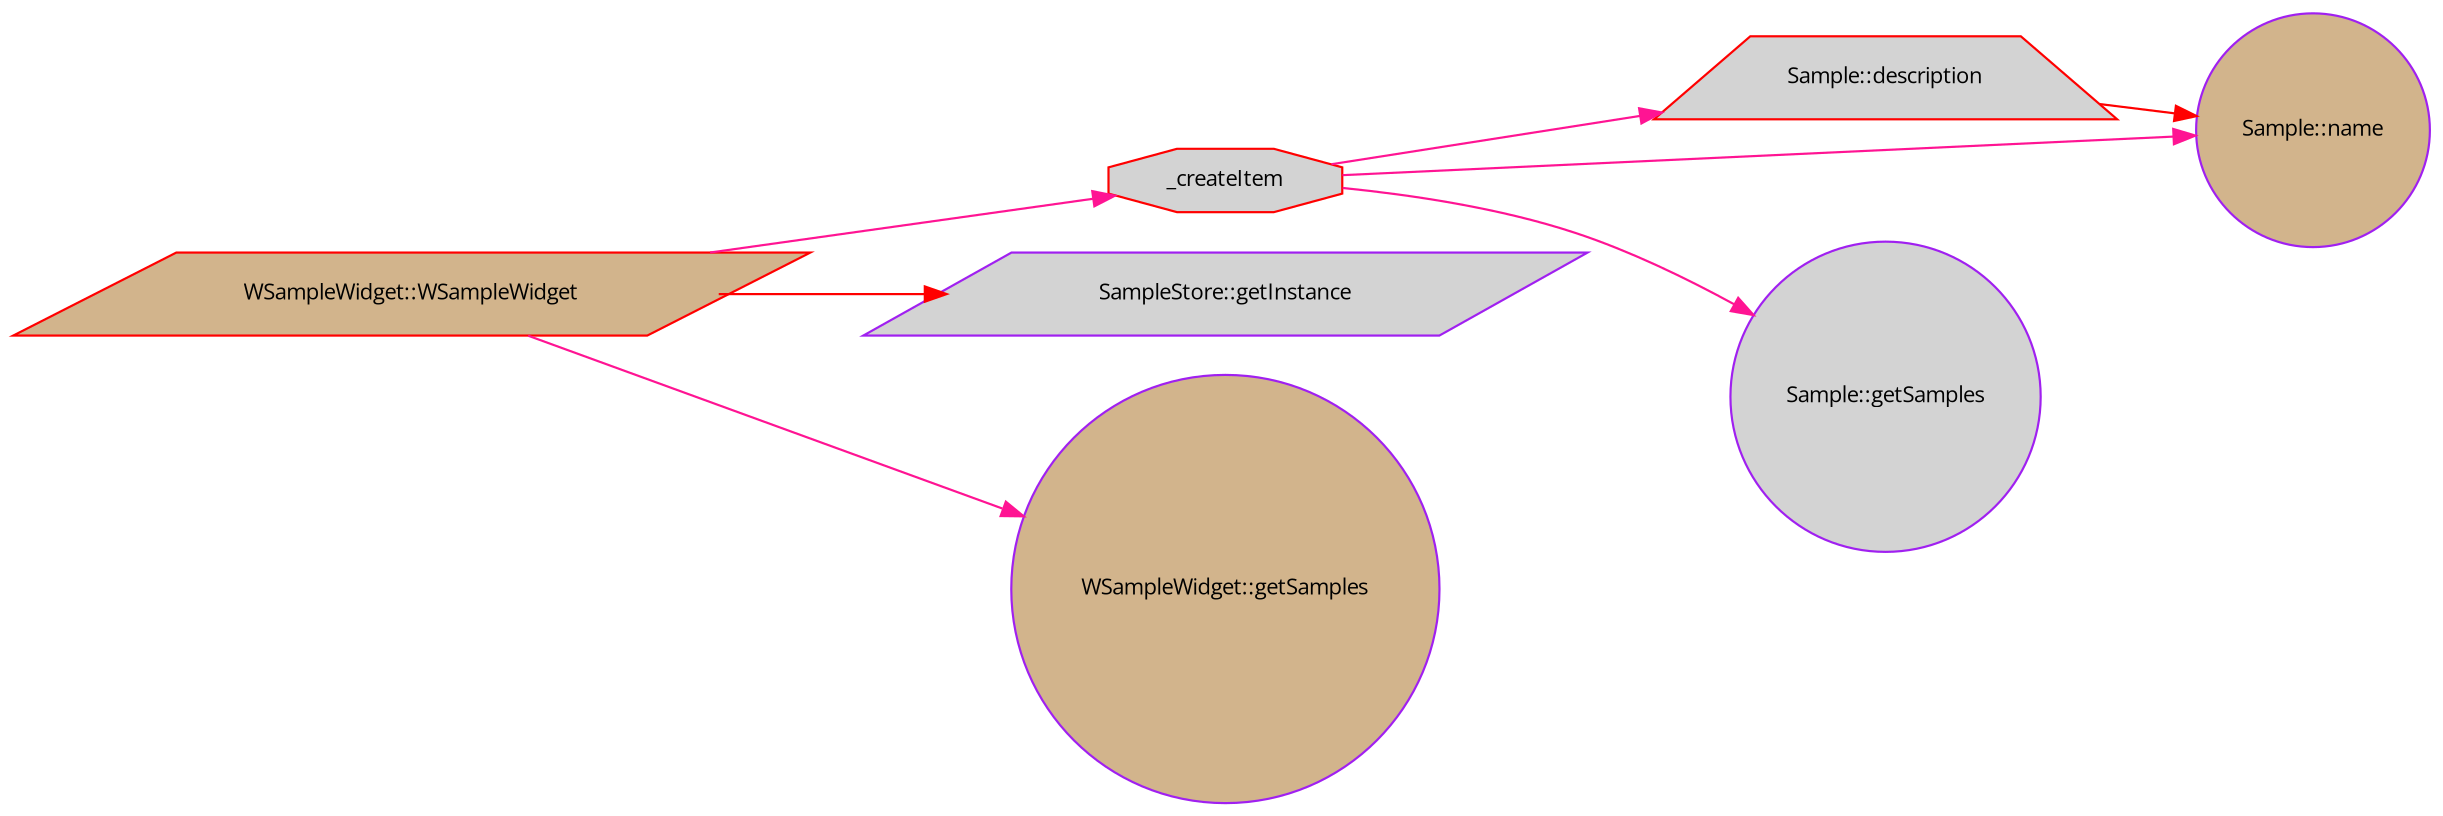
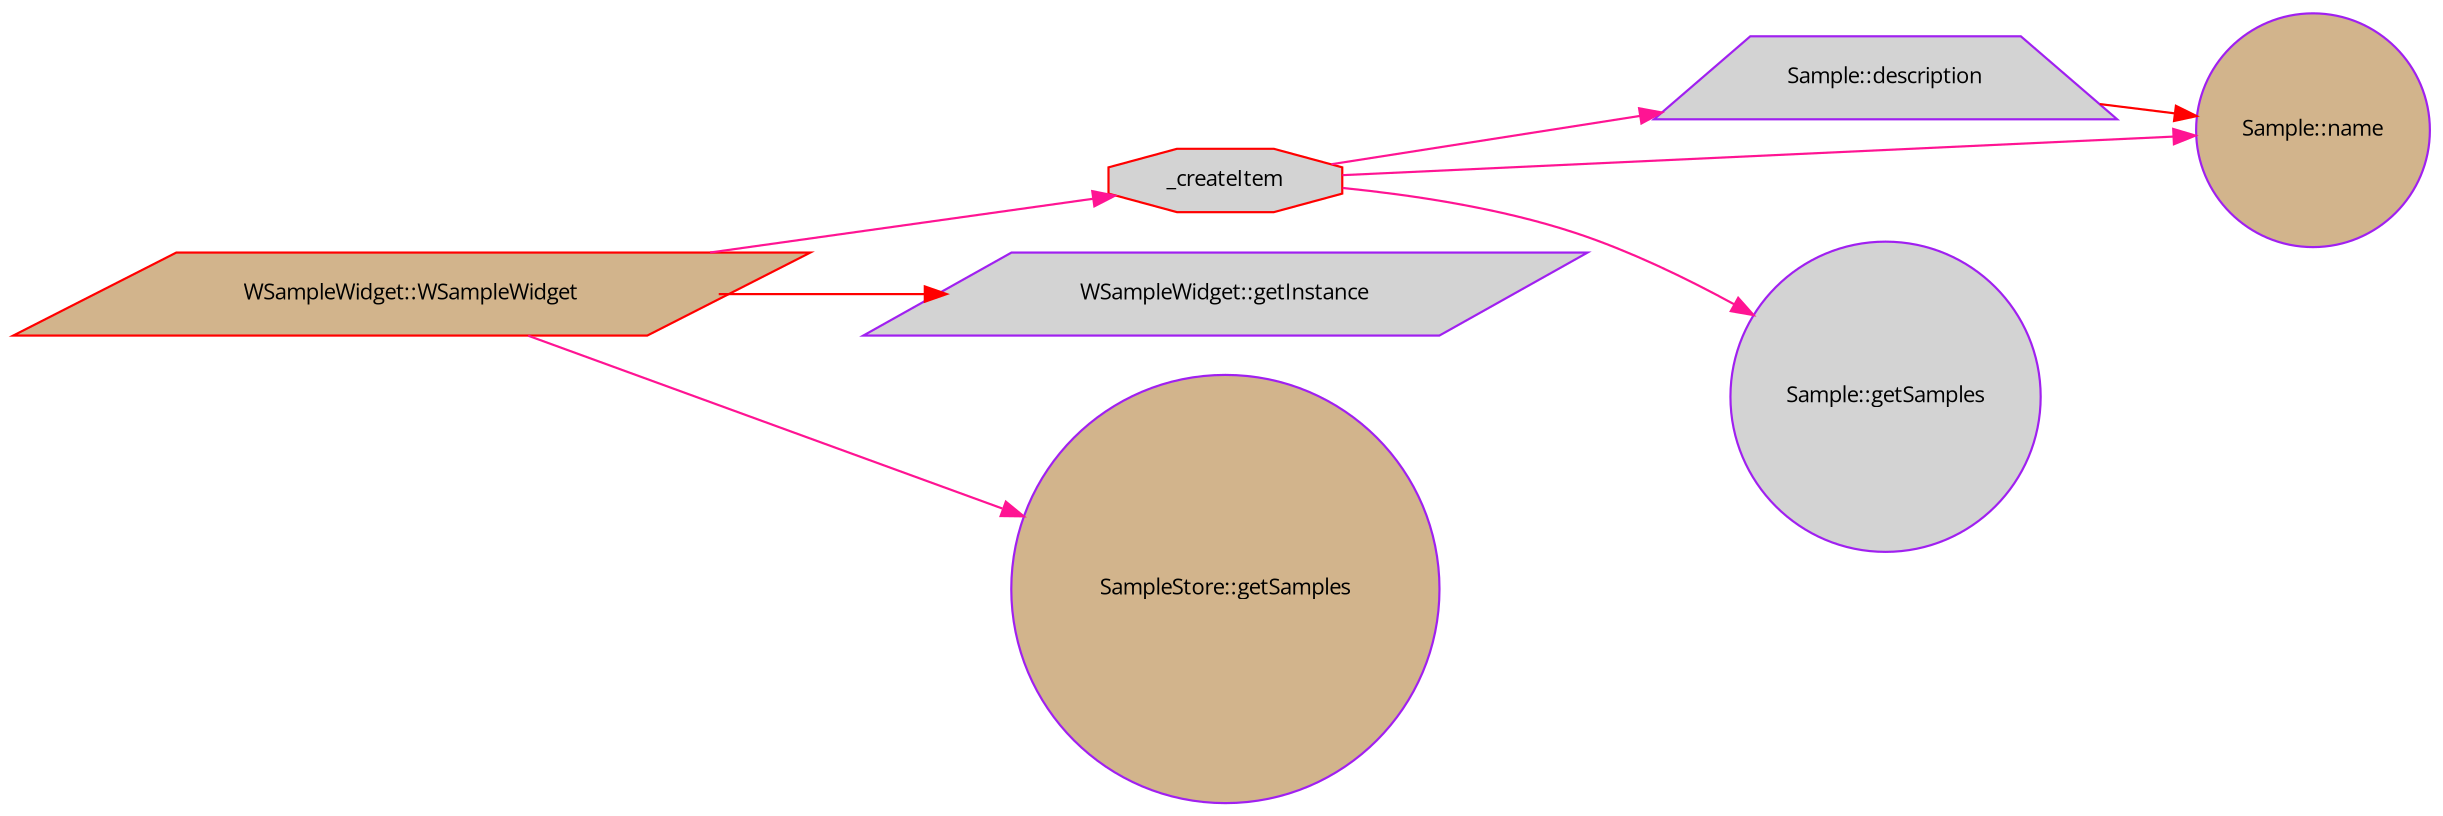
node "Sample::description": color red -> purple
node "SampleStore::getInstance": label "SampleStore::getInstance" -> "WSampleWidget::getInstance"
node "WSampleWidget::getSamples": label "WSampleWidget::getSamples" -> "SampleStore::getSamples"
